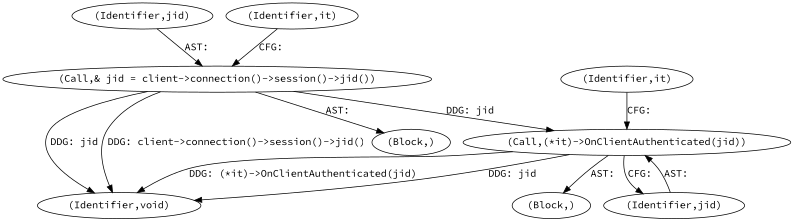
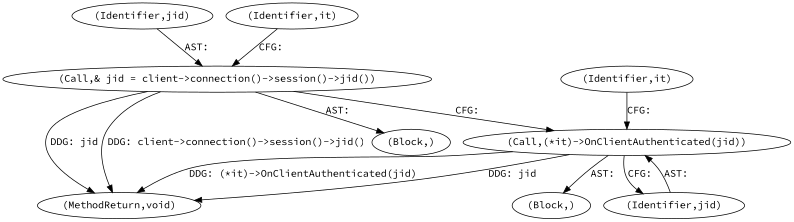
edge "(Call,& jid = client->connection()->session()->jid())" -> "(Call,(*it)->OnClientAuthenticated(jid))": label "DDG: jid" -> "CFG: "
node "(Identifier,void)": label "(Identifier,void)" -> "(MethodReturn,void)"
